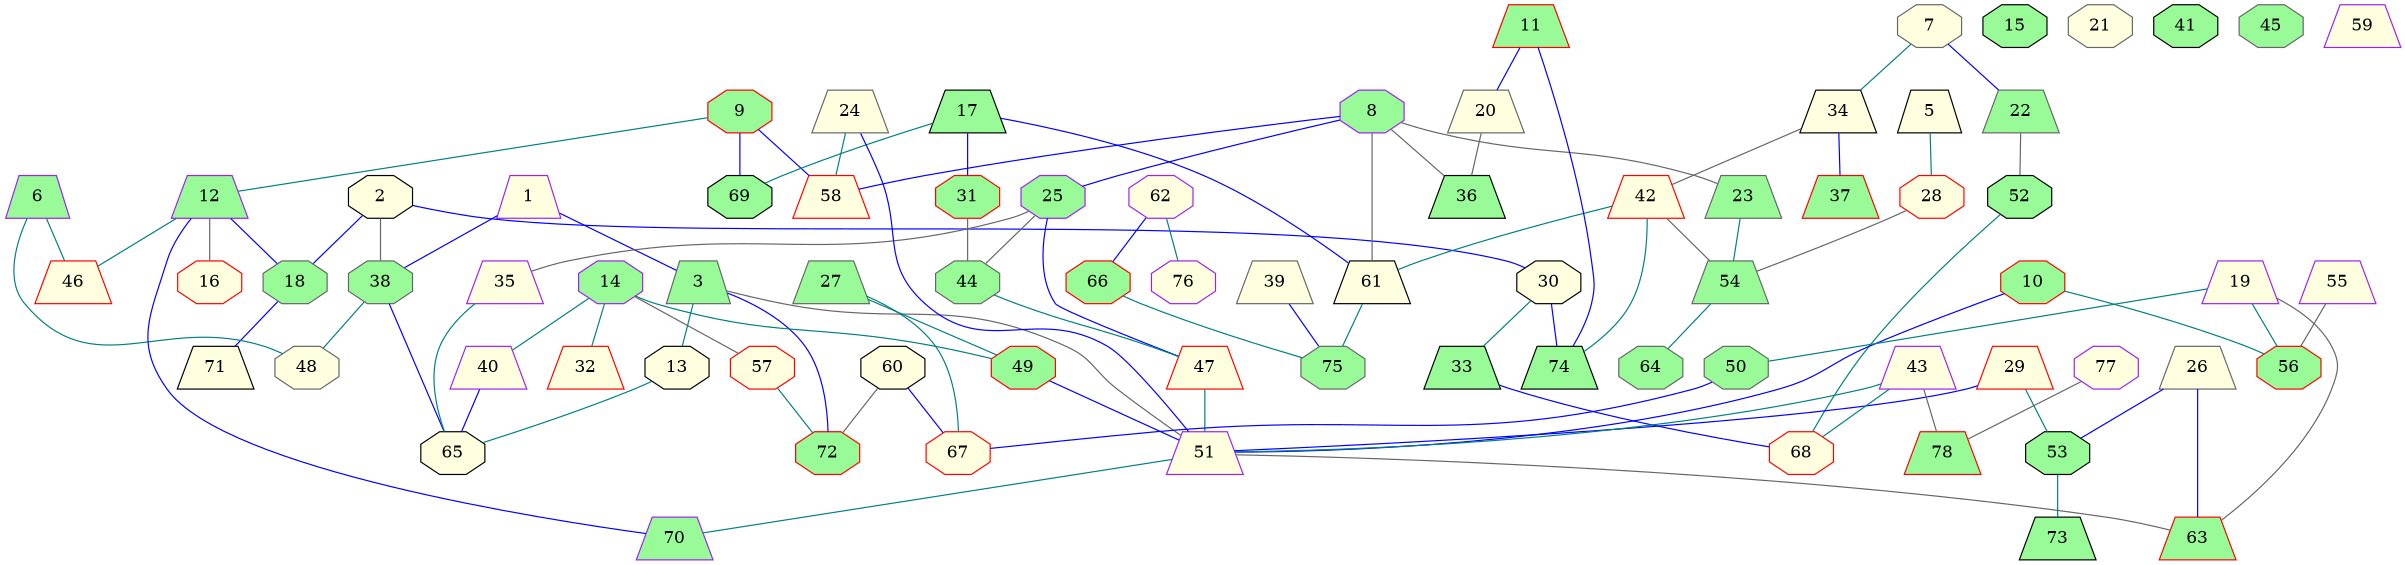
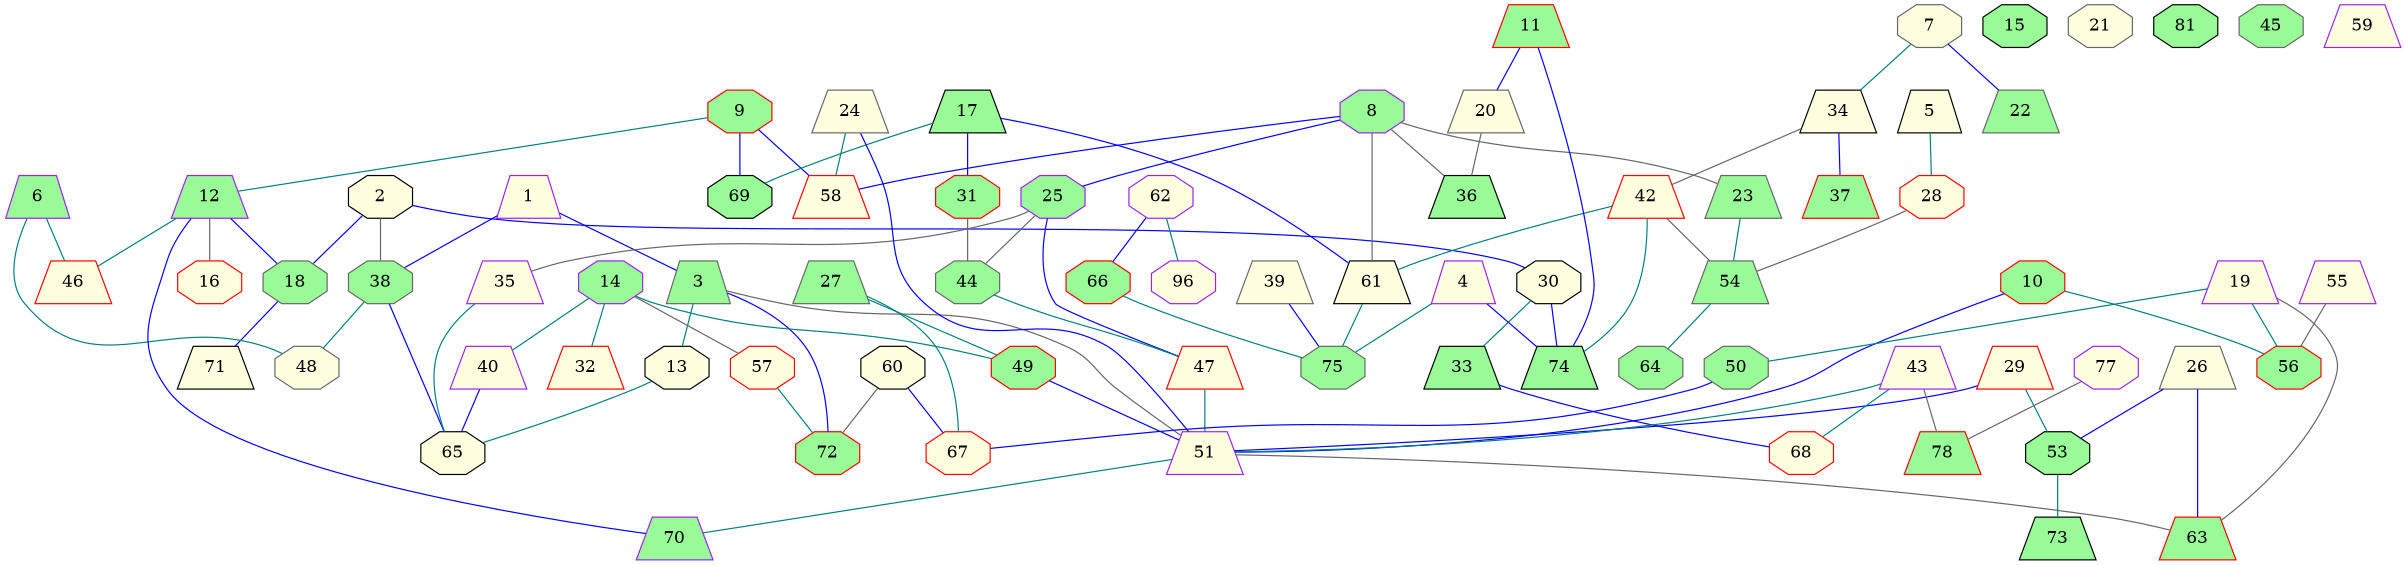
node "41": label "41" -> "81"
node "52": removed
node "76": label "76" -> "96"
node "4": added
